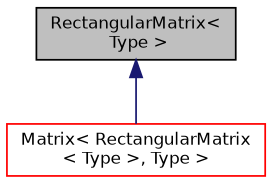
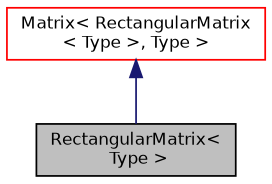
edge "Matrix< RectangularMatrix < Type >, Type >" -> "RectangularMatrix< Type >": reversed
